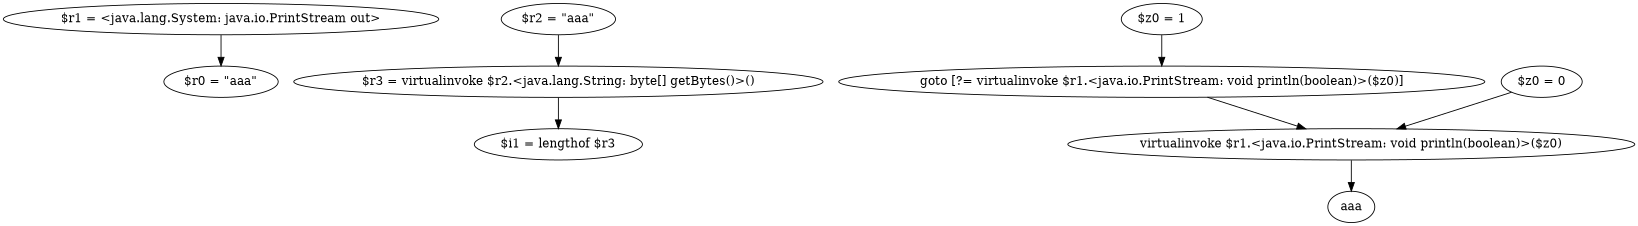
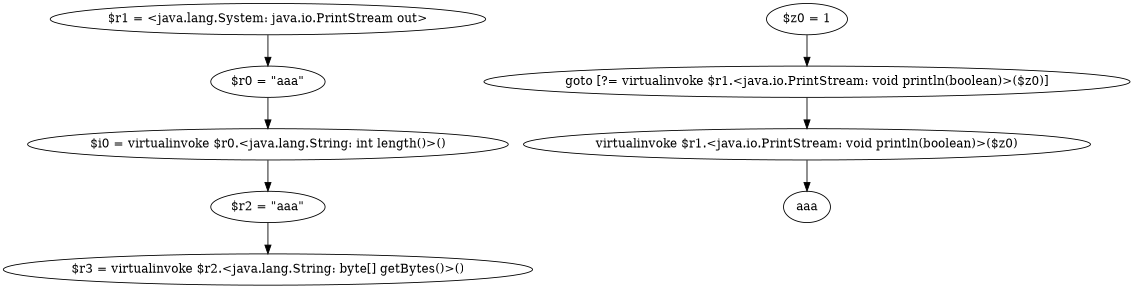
node "$z0 = 0": removed
node "$i0 = virtualinvoke $r0.<java.lang.String: int length()>()": added
node "$i1 = lengthof $r3": removed
